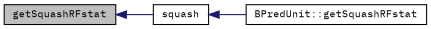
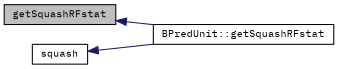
edge "squash" -> "getSquashRFstat": now "BPredUnit::getSquashRFstat" -> "getSquashRFstat"
